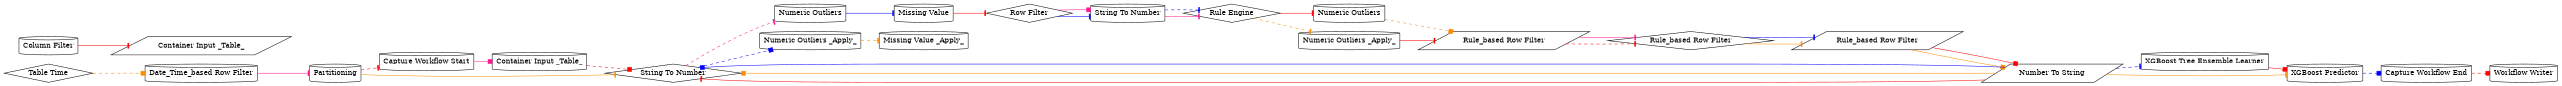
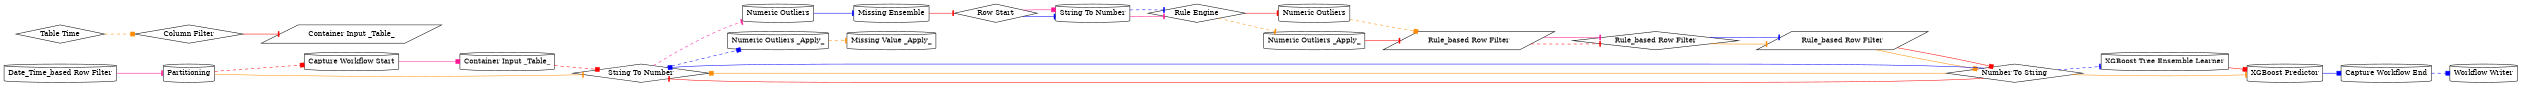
node "Missing Value": label "Missing Value" -> "Missing Ensemble"
node "Row Filter": label "Row Filter" -> "Row Start"
node "Column Filter": shape cylinder -> diamond
edge "Partitioning" -> "Capture Workflow Start": arrowhead tee -> box
edge "Table Time" -> "Date_Time_based Row Filter": now "Table Time" -> "Column Filter"
node "Number To String": shape parallelogram -> diamond
edge "XGBoost Predictor" -> "Capture Workflow End": style dashed -> solid
edge "Capture Workflow End" -> "Workflow Writer": color red -> blue
